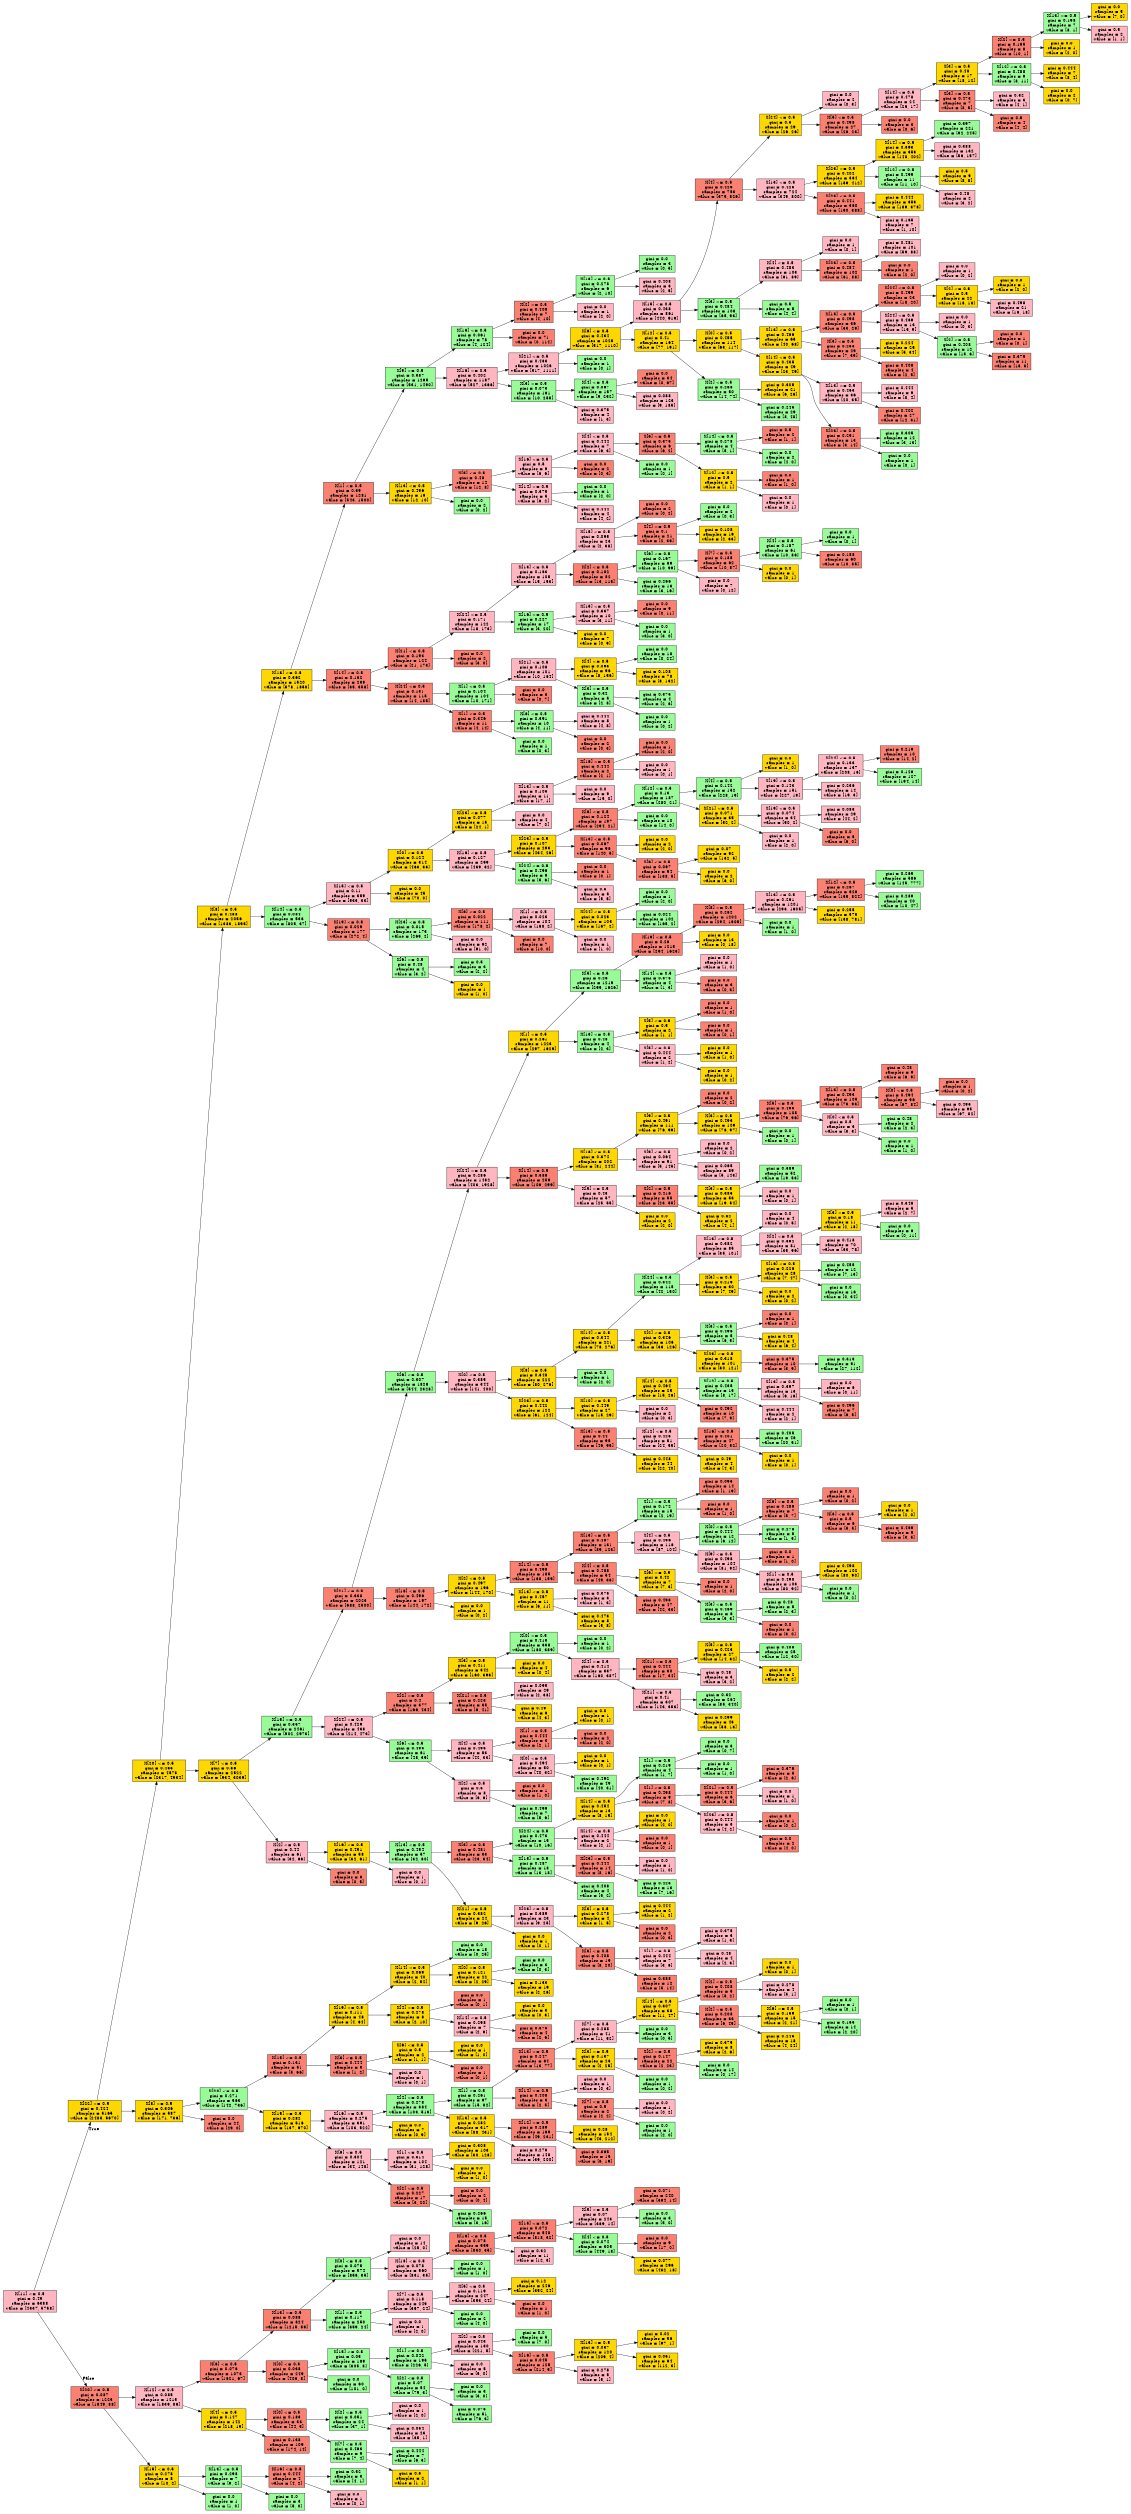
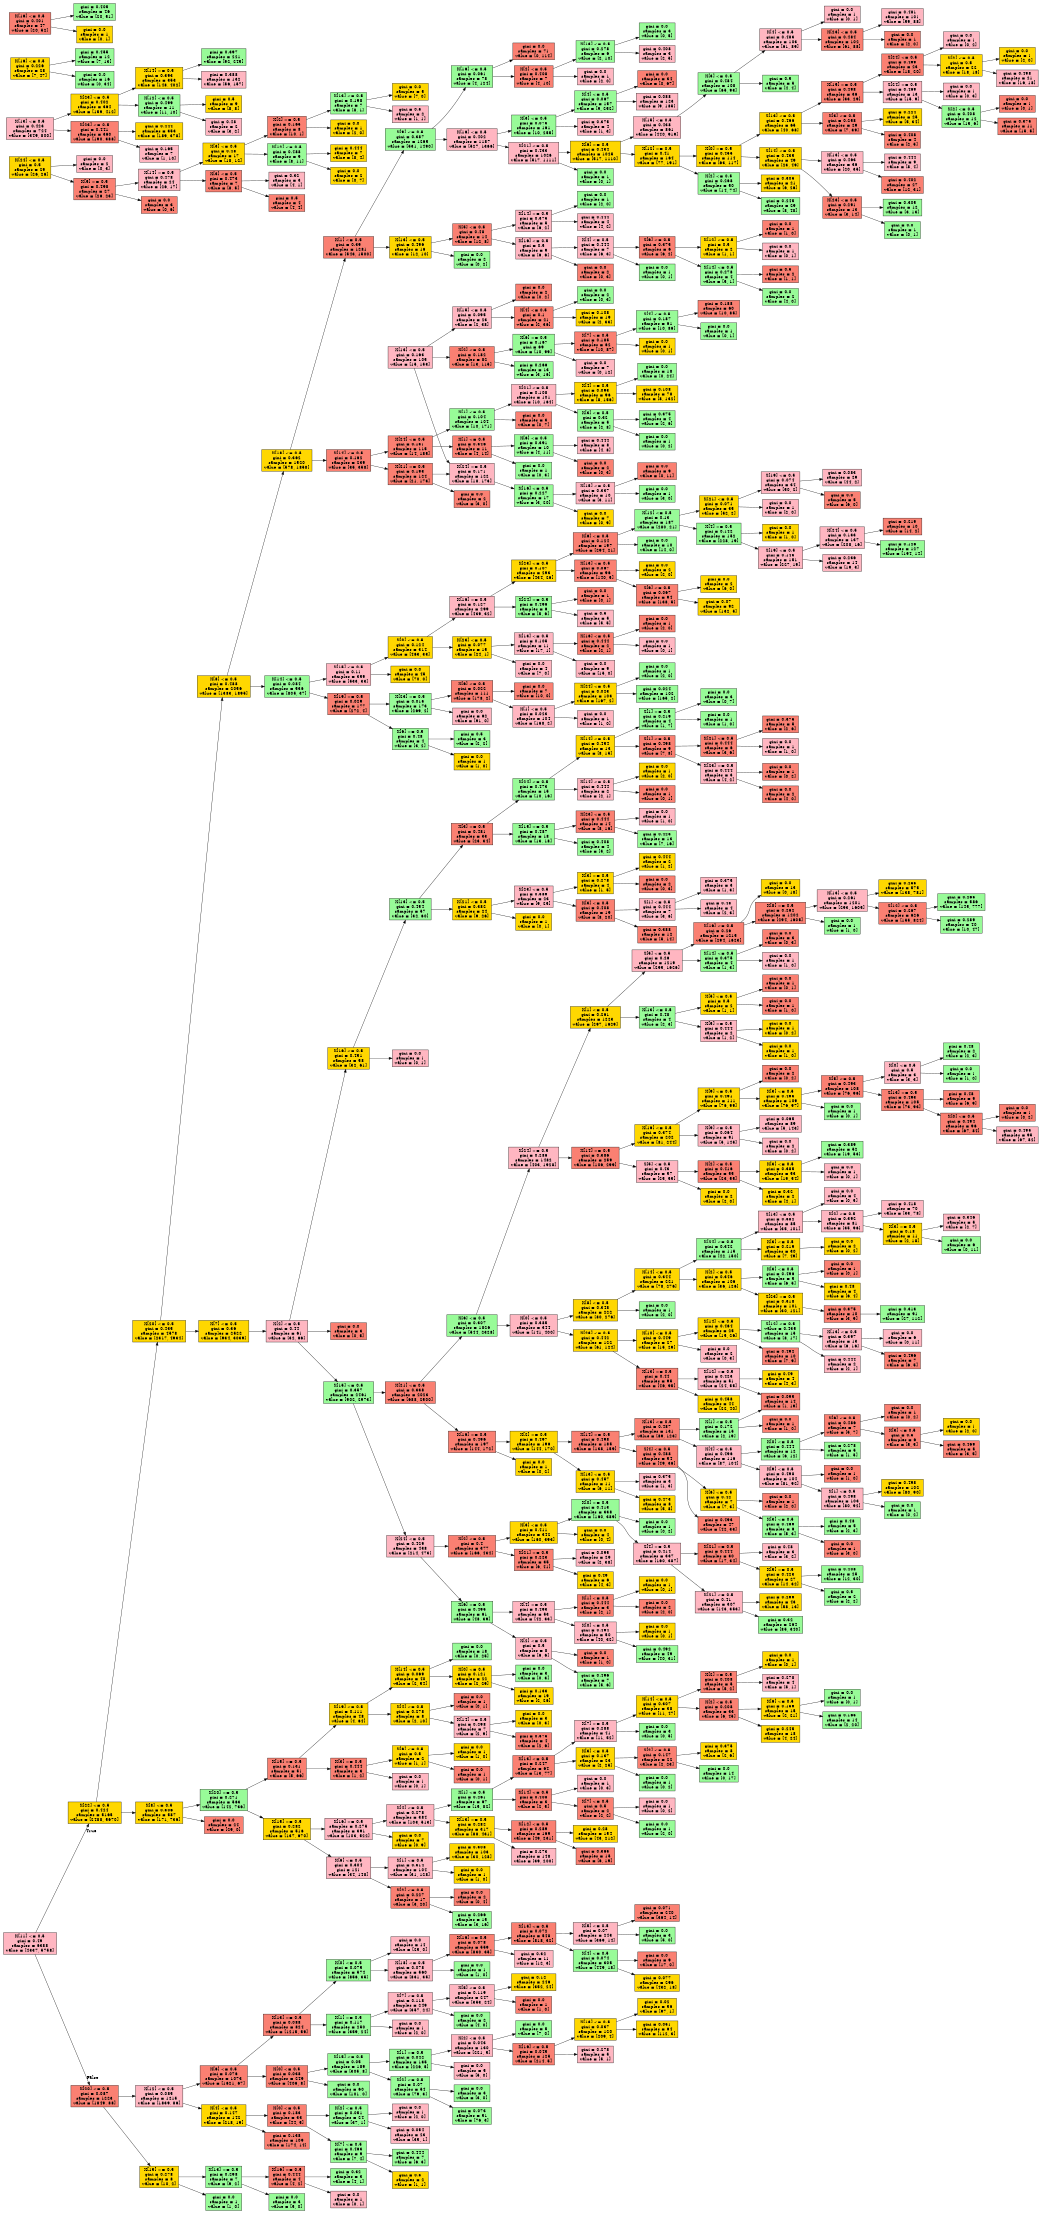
node "X[4] <= 0.5 gini = 0.429 samples = 753 value = [375, 826]": removed
node "X[6] <= 0.5 gini = 0.167 samples = 69 value = [10, 99]": label "X[6] <= 0.5 gini = 0.167 samples = 69 value = [10, 99]" -> "X[6] <= 0.5 gini = 0.167 gini = 69 value = [10, 99]"
edge "X[24] <= 0.5 gini = 0.171 samples = 122 value = [18, 173]" -> "X[13] <= 0.5 gini = 0.163 samples = 105 value = [15, 153]": reversed
node "X[5] <= 0.5 gini = 0.26 samples = 1219 value = [295, 1626]": fillcolor palegreen -> lightpink
edge "X[3] <= 0.5 gini = 0.219 samples = 30 value = [7, 49]" -> "X[16] <= 0.5 gini = 0.226 samples = 28 value = [7, 47]": removed
node "X[12] <= 0.5 gini = 0.435 samples = 15 value = [8, 17]": label "X[12] <= 0.5 gini = 0.435 samples = 15 value = [8, 17]" -> "X[12] <= 0.5 value = 0.435 samples = 15 value = [8, 17]"
edge "X[12] <= 0.5 gini = 0.423 samples = 51 value = [24, 55]" -> "X[16] <= 0.5 gini = 0.401 samples = 47 value = [20, 52]": now "X[12] <= 0.5 gini = 0.423 samples = 51 value = [24, 55]" -> "gini = 0.095 samples = 14 value = [1, 19]"
node "gini = 0.448 samples = 44 value = [22, 40]": label "gini = 0.448 samples = 44 value = [22, 40]" -> "gini = 0.458 samples = 44 value = [22, 40]"
node "gini = 0.5 samples = 2 value = [2, 2]": fillcolor gold -> palegreen
edge "X[7] <= 0.5 gini = 0.36 samples = 2522 value = [934, 3039]" -> "X[15] <= 0.5 gini = 0.357 samples = 2461 value = [902, 2973]": now "X[2] <= 0.5 gini = 0.44 samples = 61 value = [32, 66]" -> "X[15] <= 0.5 gini = 0.357 samples = 2461 value = [902, 2973]"
node "X[4] <= 0.5 gini = 0.278 samples = 384 value = [103, 513]": fillcolor palegreen -> lightpink
node "X[6] <= 0.5 gini = 0.304 samples = 121 value = [34, 148]": label "X[6] <= 0.5 gini = 0.304 samples = 121 value = [34, 148]" -> "X[6] <= 0.5 gini = 0.304 gini = 121 value = [34, 148]"
node "X[1] <= 0.5 gini = 0.042 samples = 195 value = [226, 5]": label "X[1] <= 0.5 gini = 0.042 samples = 195 value = [226, 5]" -> "X[1] <= 0.5 gini = 0.042 samples = 135 value = [226, 5]"
